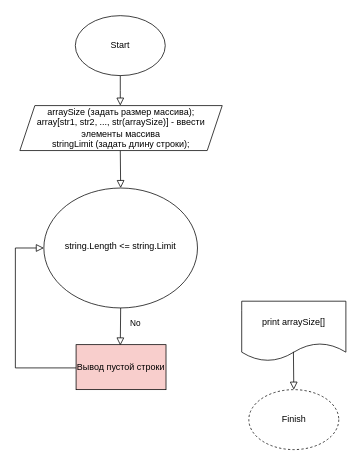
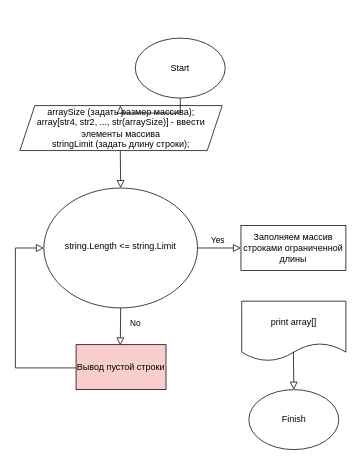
node "Start": moved (120, 45) -> (180, 68)
node "arraySize (задать размер массива); array[str1, str2, ..., str(arraySize)] - ввести элементы массива stringLimit (задать длину строки);": label "arraySize (задать размер массива); array[str1, str2, ..., str(arraySize)] - ввести элементы массива stringLimit (задать длину строки);" -> "arraySize (задать размер массива); array[str4, str2, ..., str(arraySize)] - ввести элементы массива stringLimit (задать длину строки);"
edge "string.Length <= string.Limit" -> "Заполняем массив строками ограниченной длины": added, label "Yes"
node "Заполняем массив строками ограниченной длины": added
node "print arraySize[]": label "print arraySize[]" -> "print array[]"
node "Finish": style dashed -> solid
